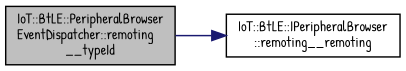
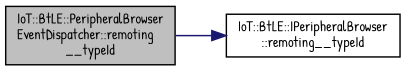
node "IoT::BtLE::IPeripheralBrowser ::remoting__remoting": label "IoT::BtLE::IPeripheralBrowser ::remoting__remoting" -> "IoT::BtLE::IPeripheralBrowser ::remoting__typeId"
